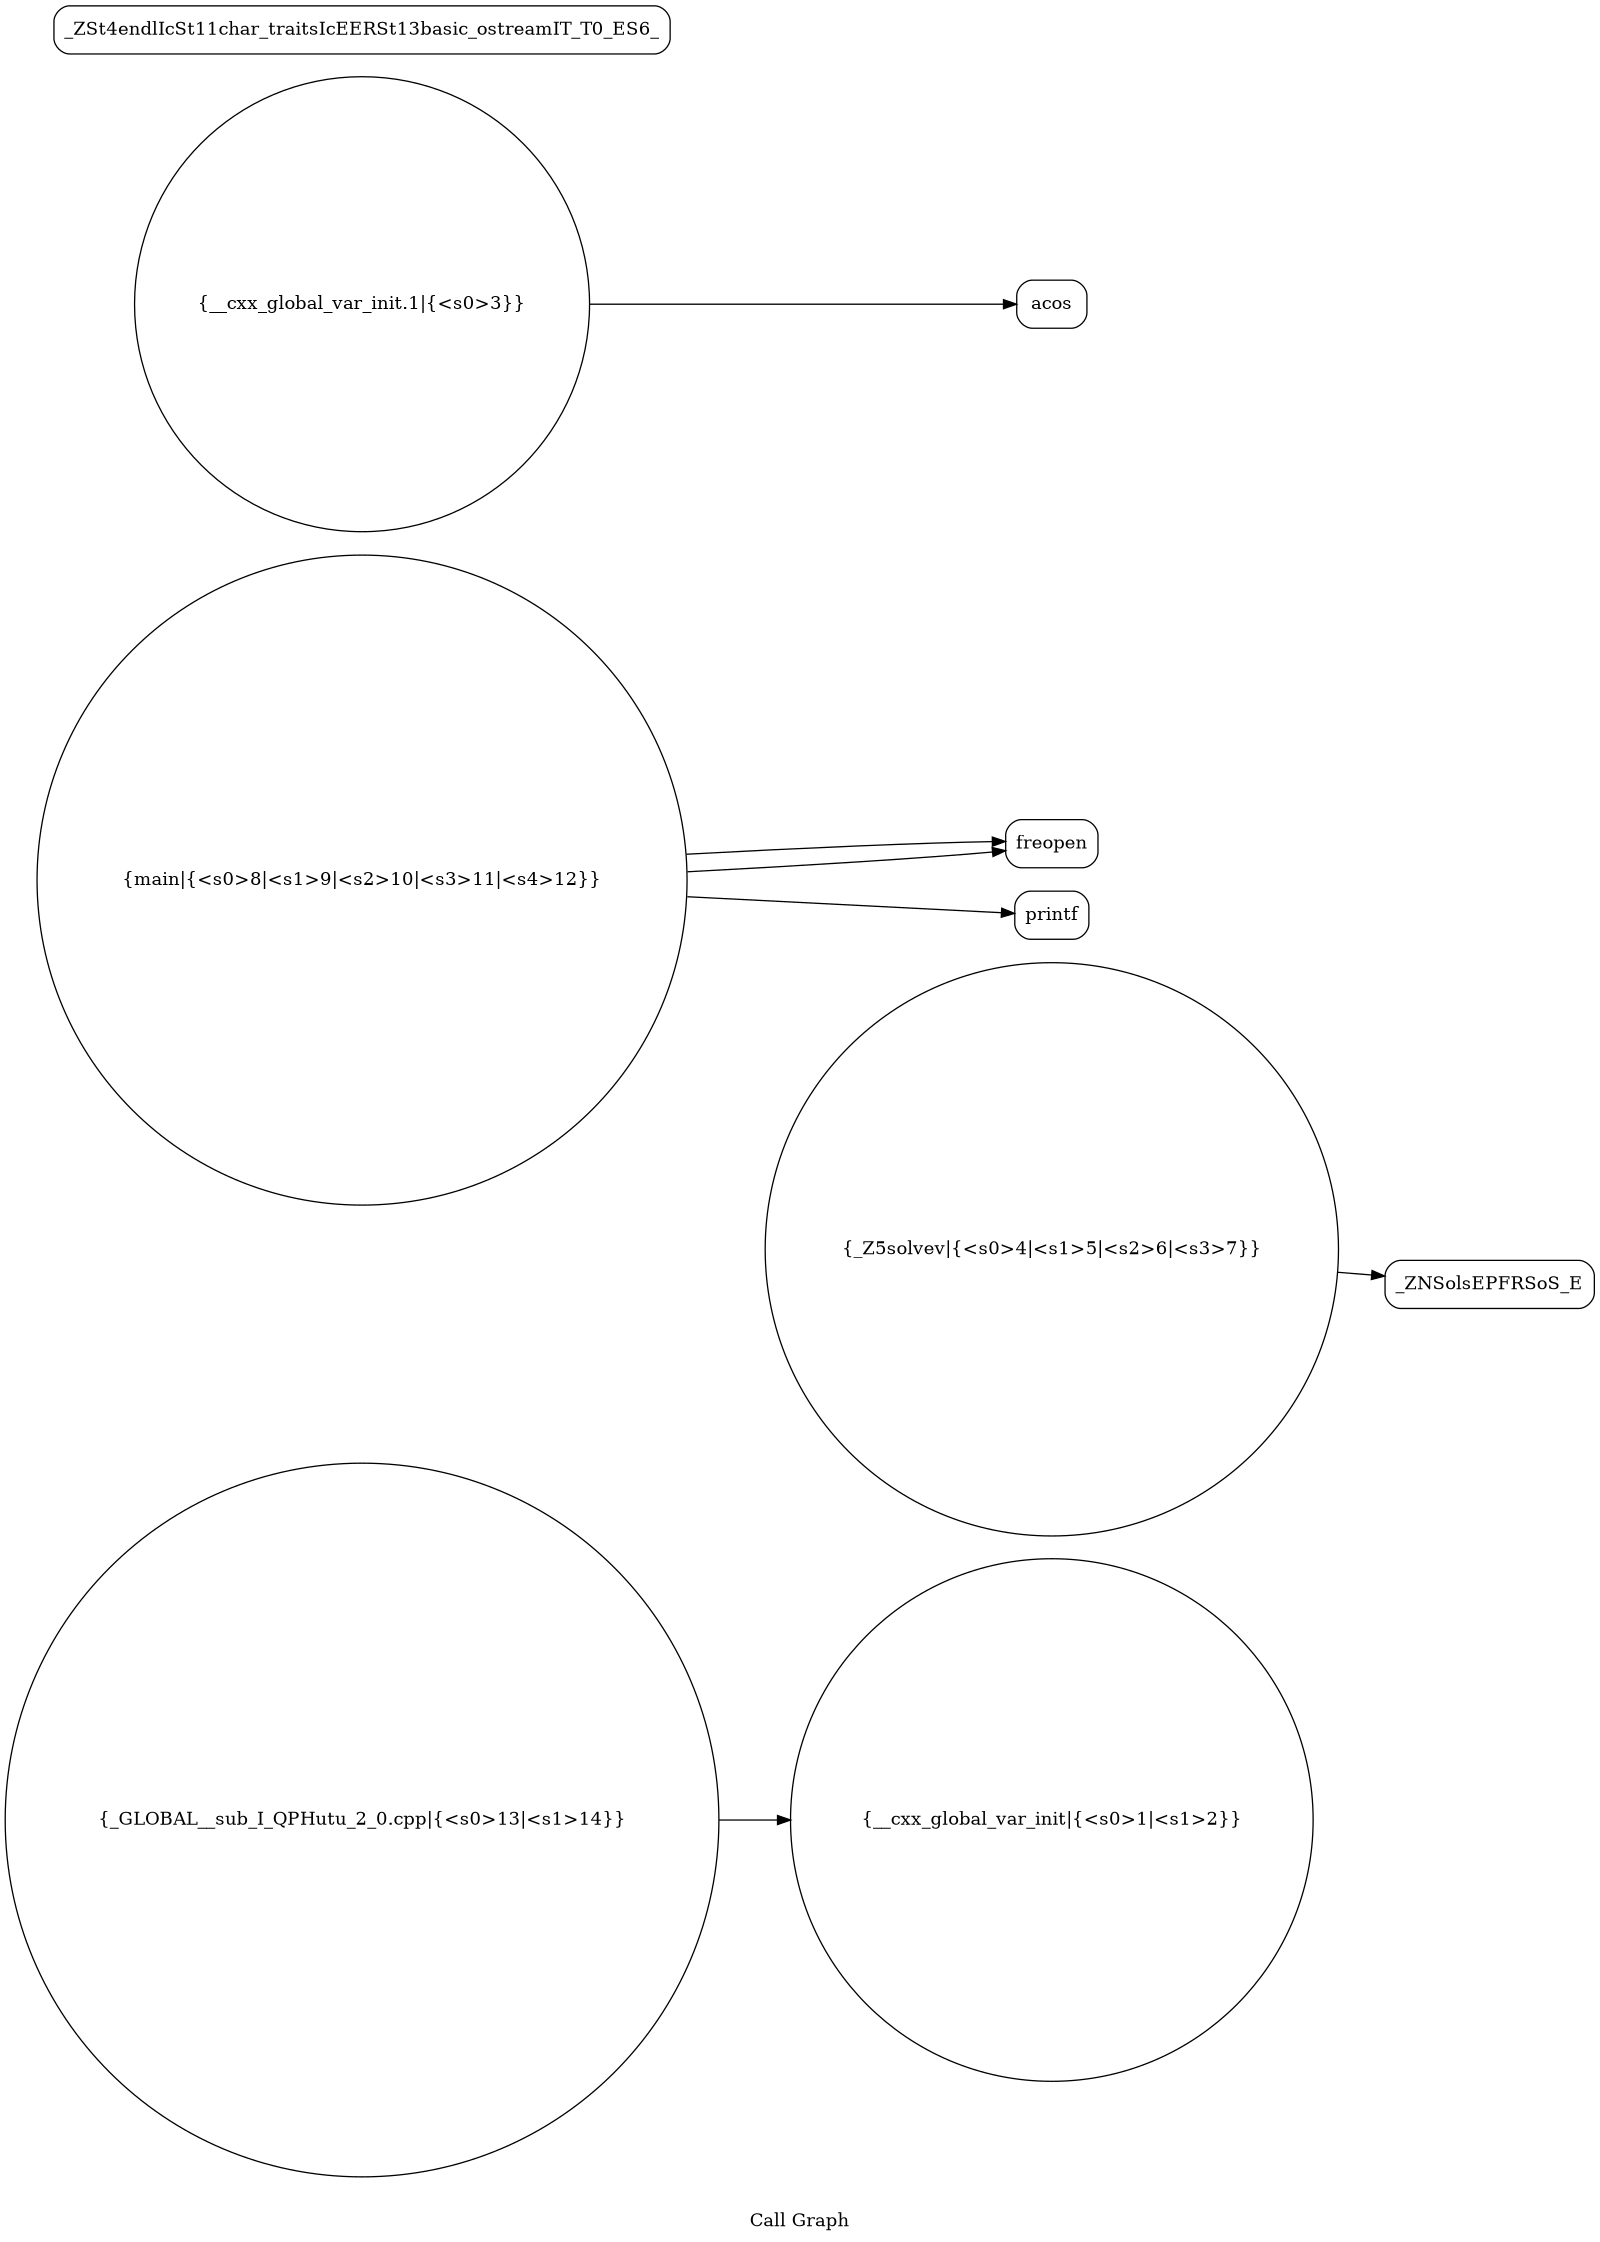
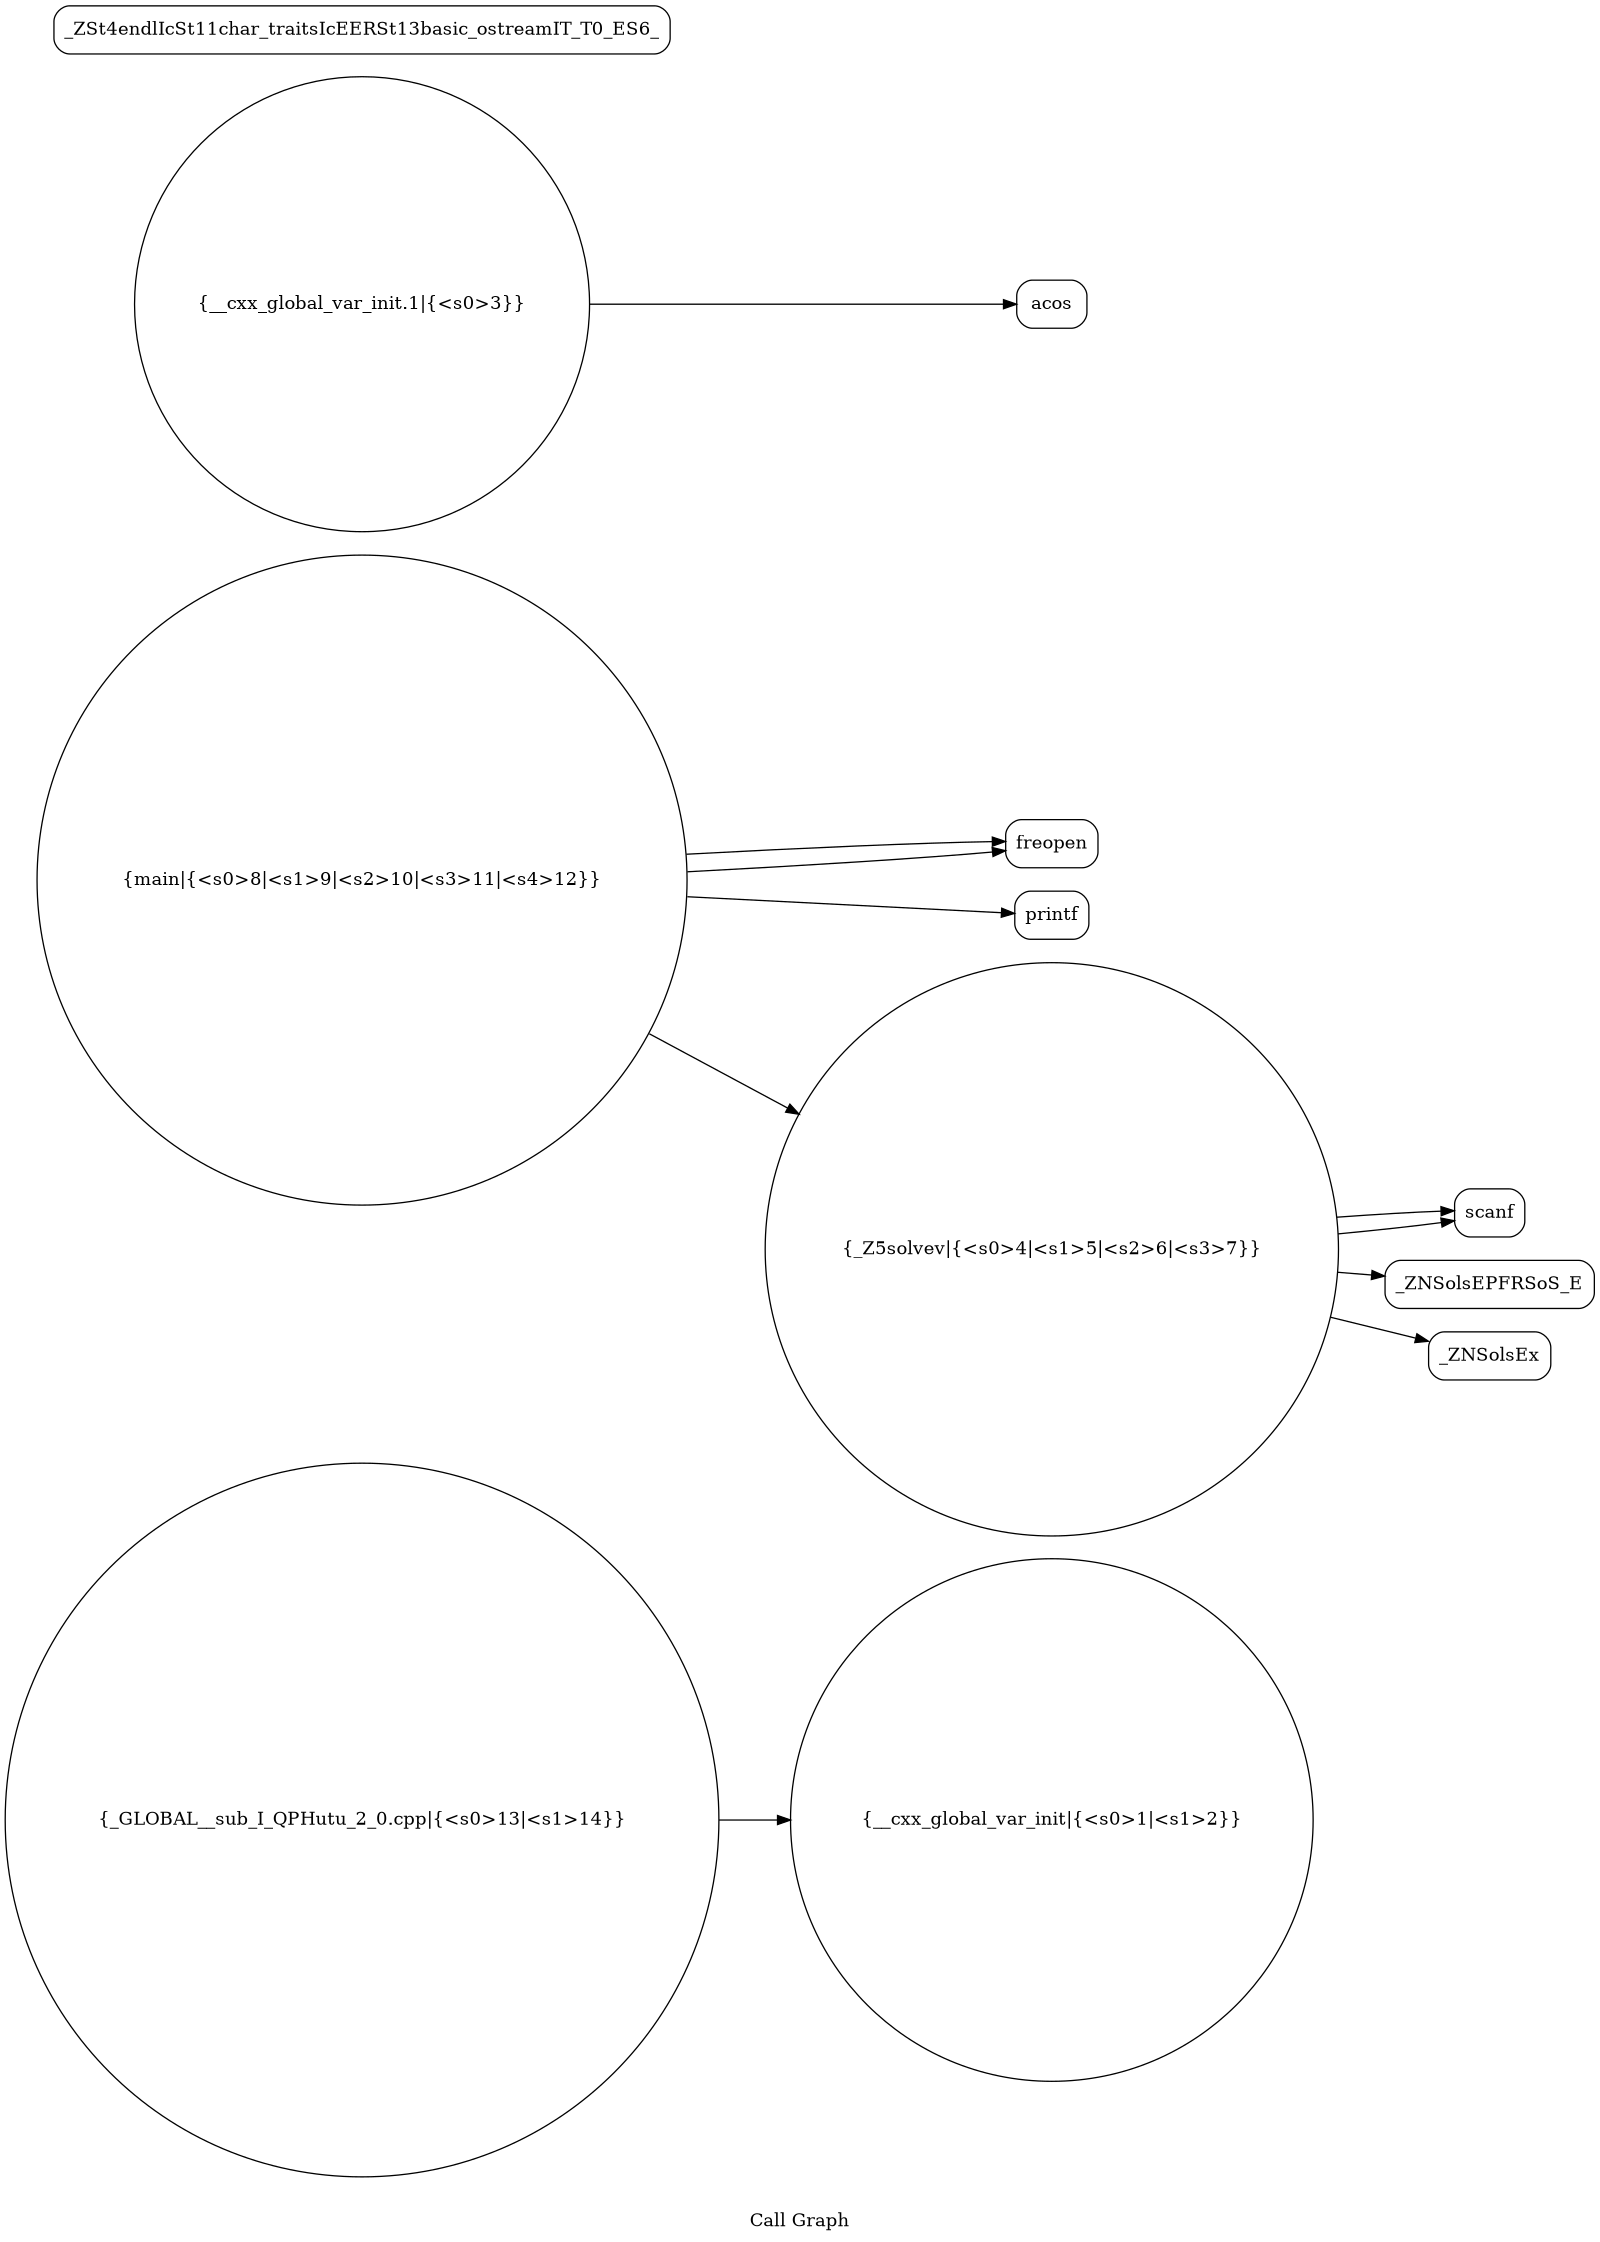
edge "{main|{<s0>8|<s1>9|<s2>10|<s3>11|<s4>12}}" -> "{_Z5solvev|{<s0>4|<s1>5|<s2>6|<s3>7}}": added
node "scanf": added
node "_ZNSolsEx": added
